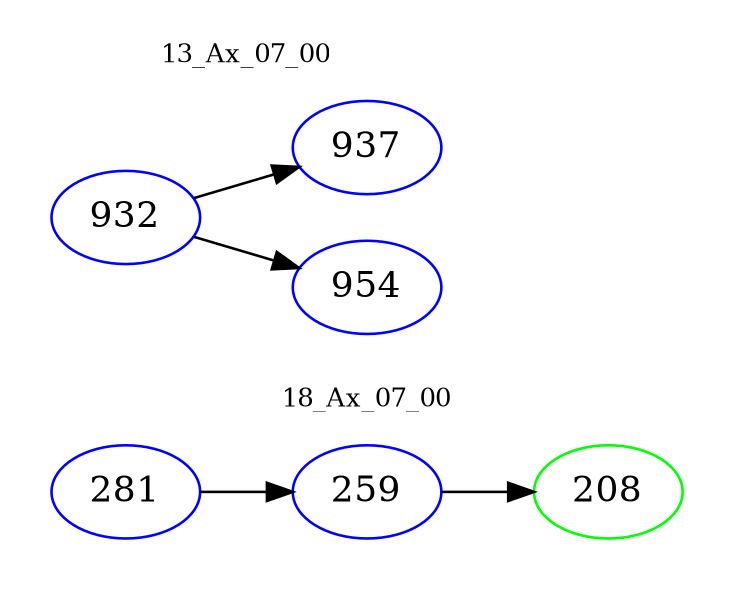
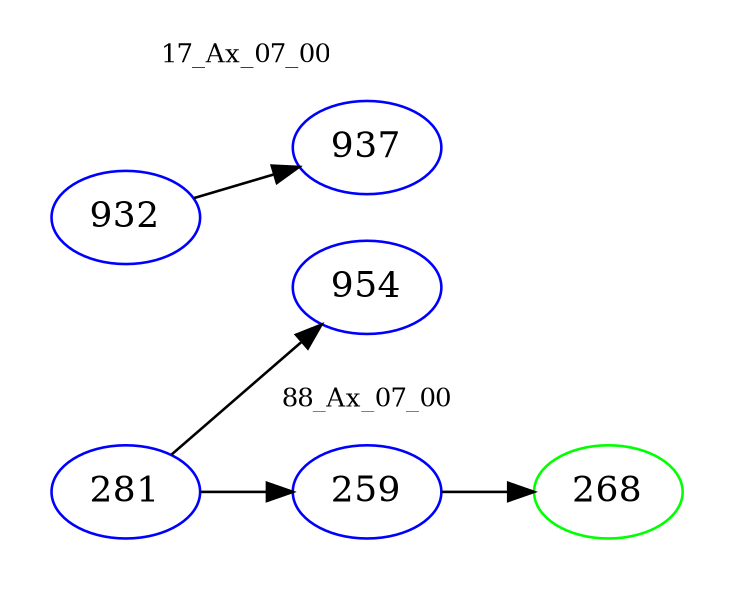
cluster "13_Ax_07_00": label "13_Ax_07_00" -> "17_Ax_07_00"
edge "932" -> "954": now "281" -> "954"
cluster "18_Ax_07_00": label "18_Ax_07_00" -> "88_Ax_07_00"
node "208": label "208" -> "268"
